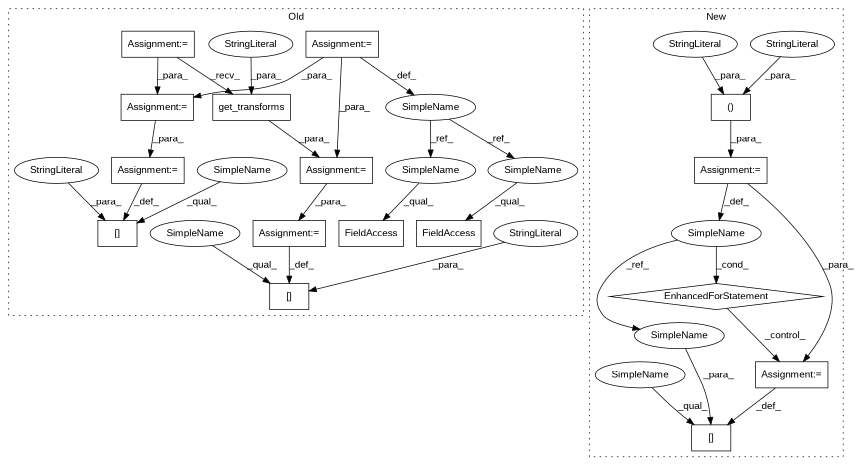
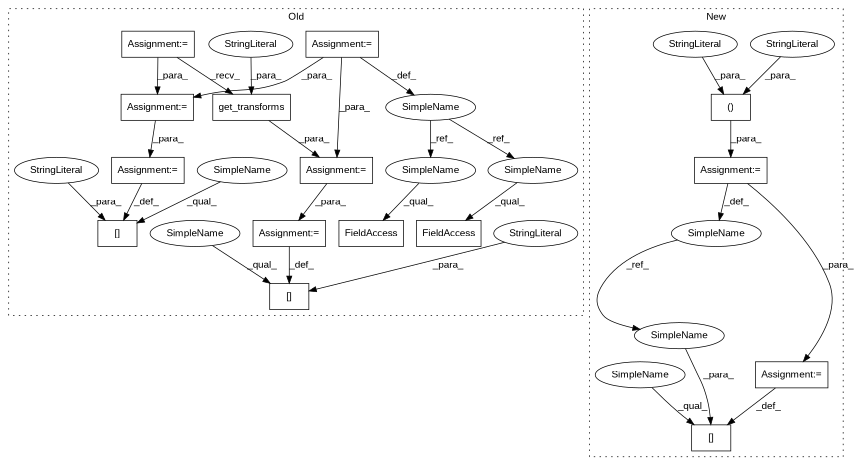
node "EnhancedForStatement": removed
